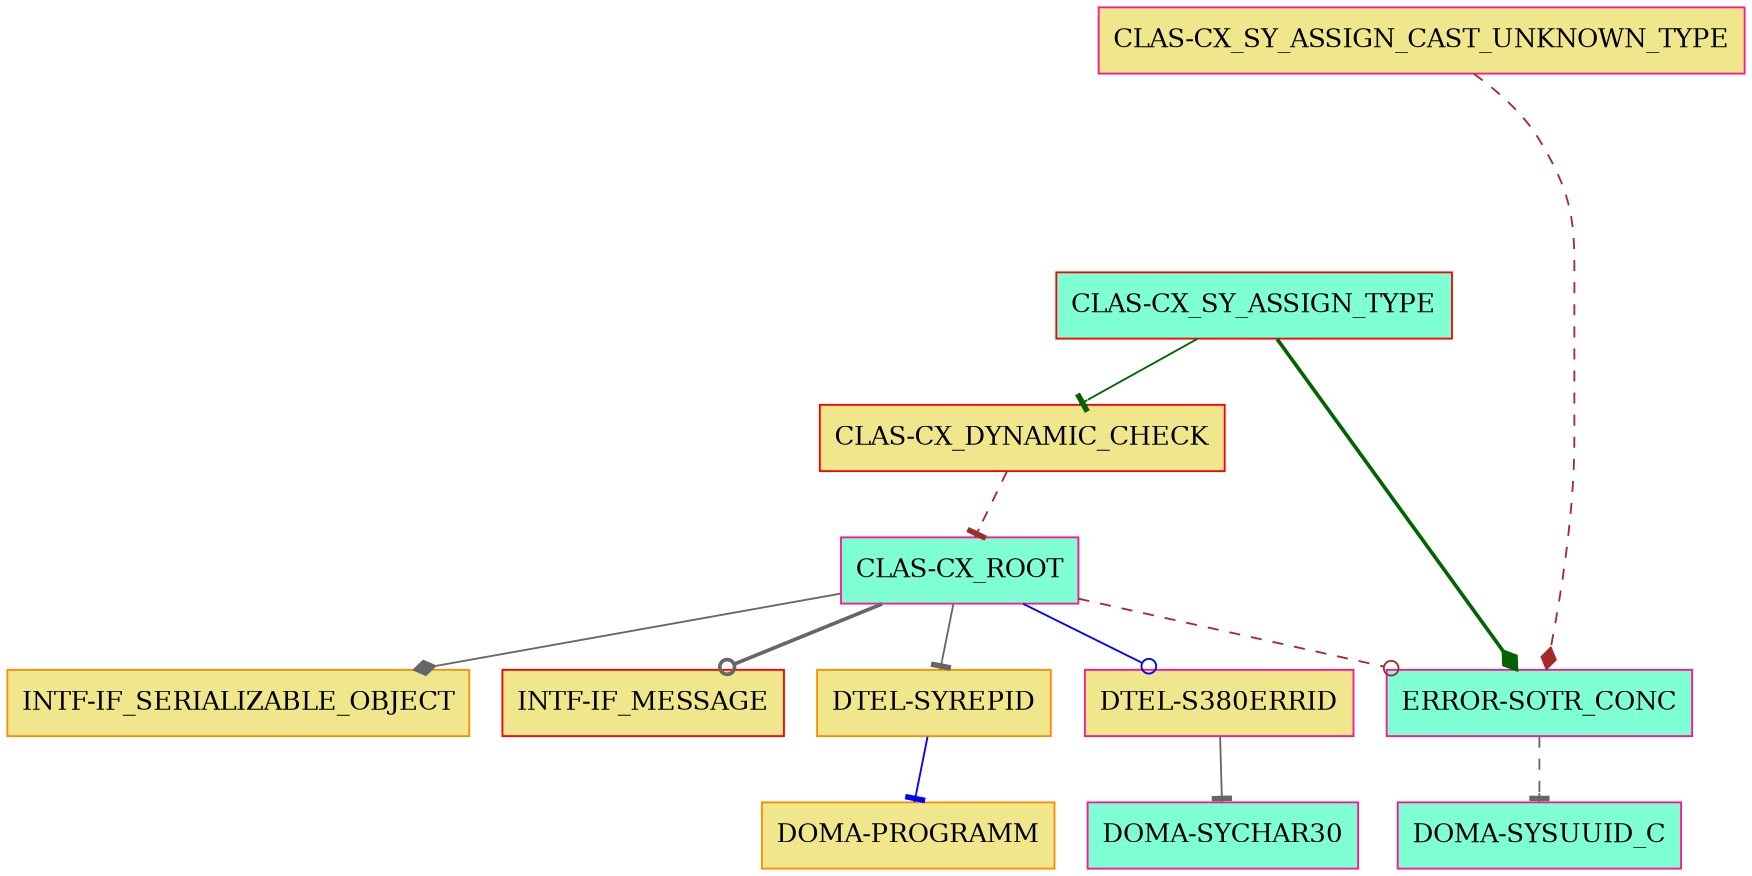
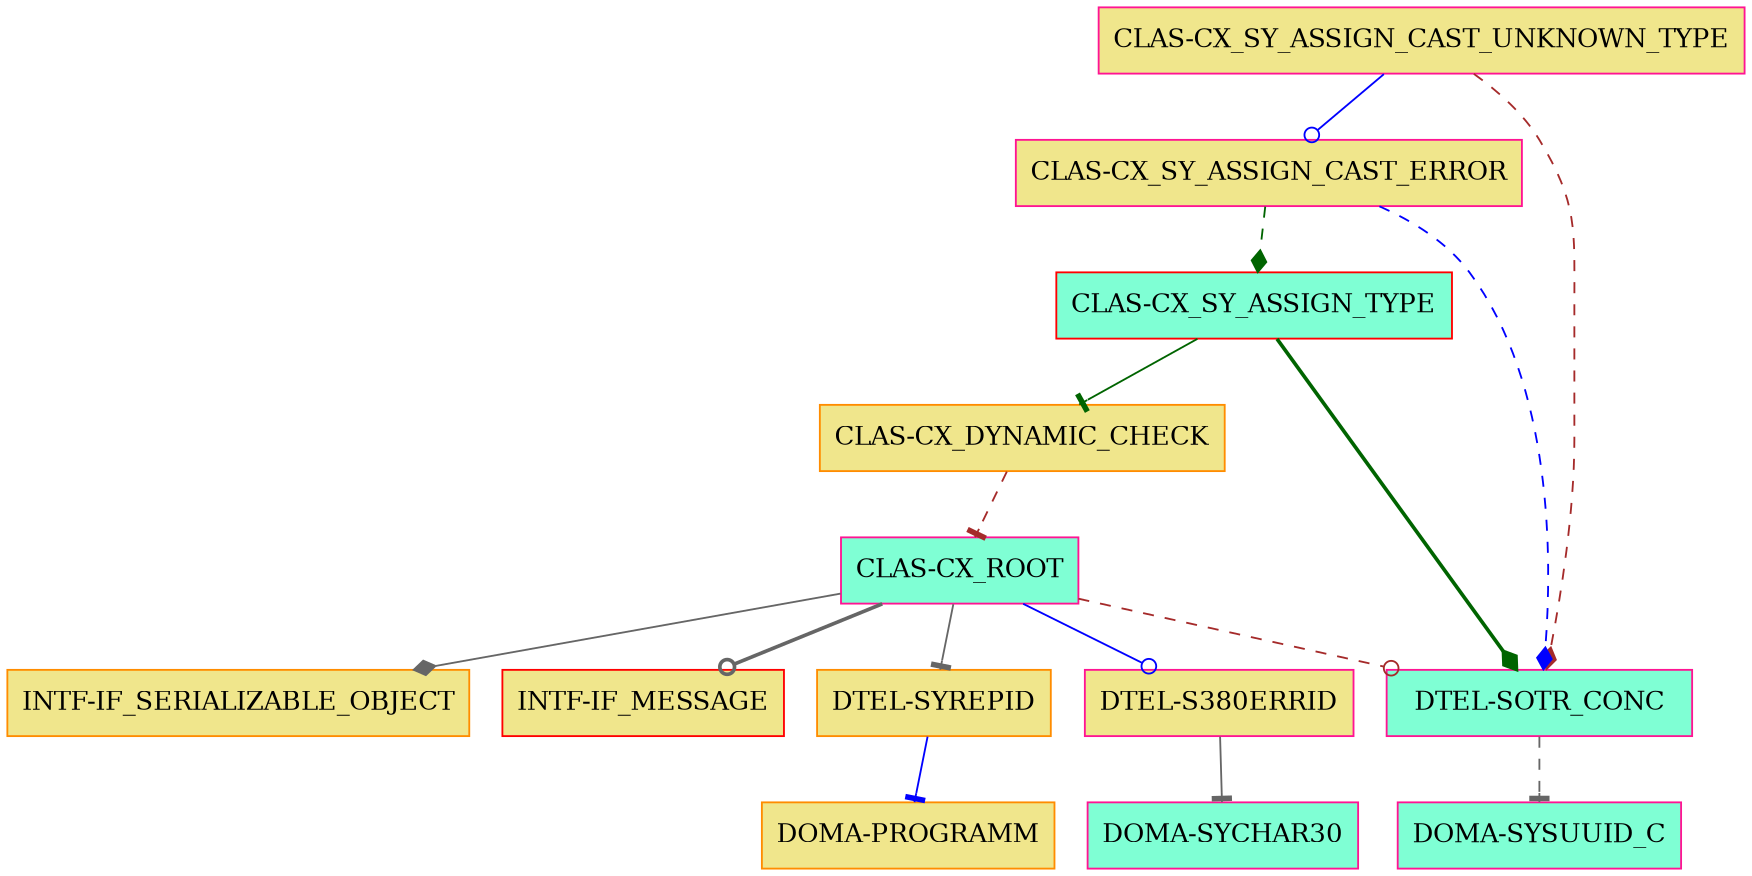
node "CLAS-CX_SY_ASSIGN_CAST_ERROR": added
node "CLAS-CX_DYNAMIC_CHECK": color red -> darkorange
node "ERROR-SOTR_CONC": label "ERROR-SOTR_CONC" -> "DTEL-SOTR_CONC"
